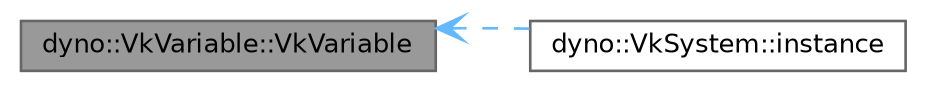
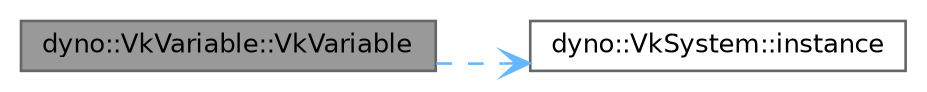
edge "dyno::VkSystem::instance" -> "dyno::VkVariable::VkVariable": reversed
